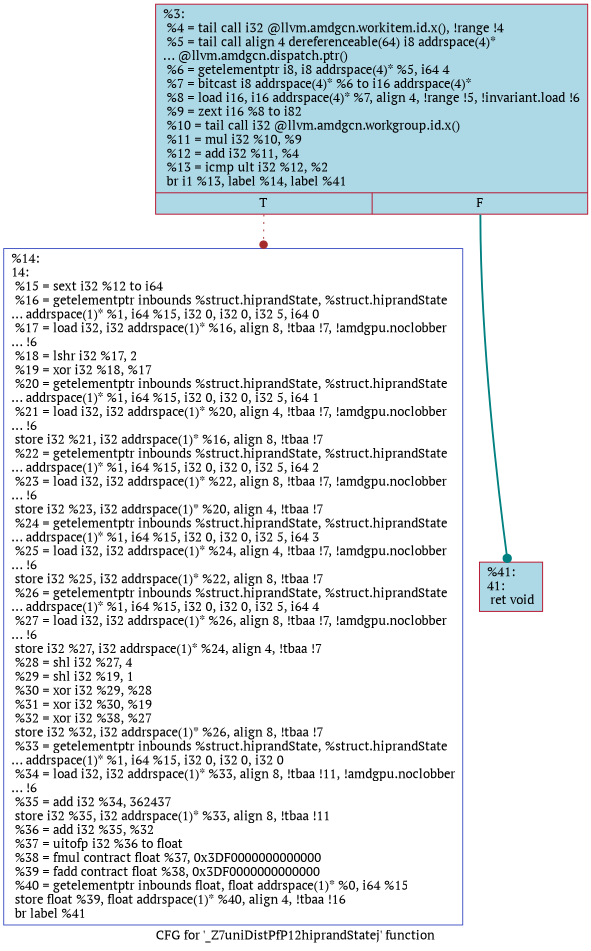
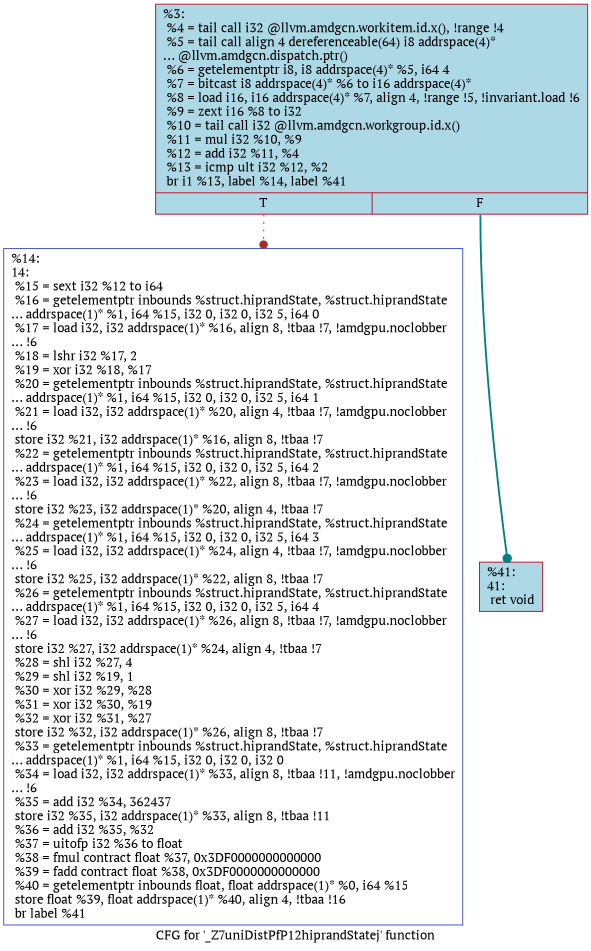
node "%3:": text "%9 = zext i16 %8 to i82" -> "%9 = zext i16 %8 to i32"
node "%14:": text "%32 = xor i32 %38, %27" -> "%32 = xor i32 %31, %27"
